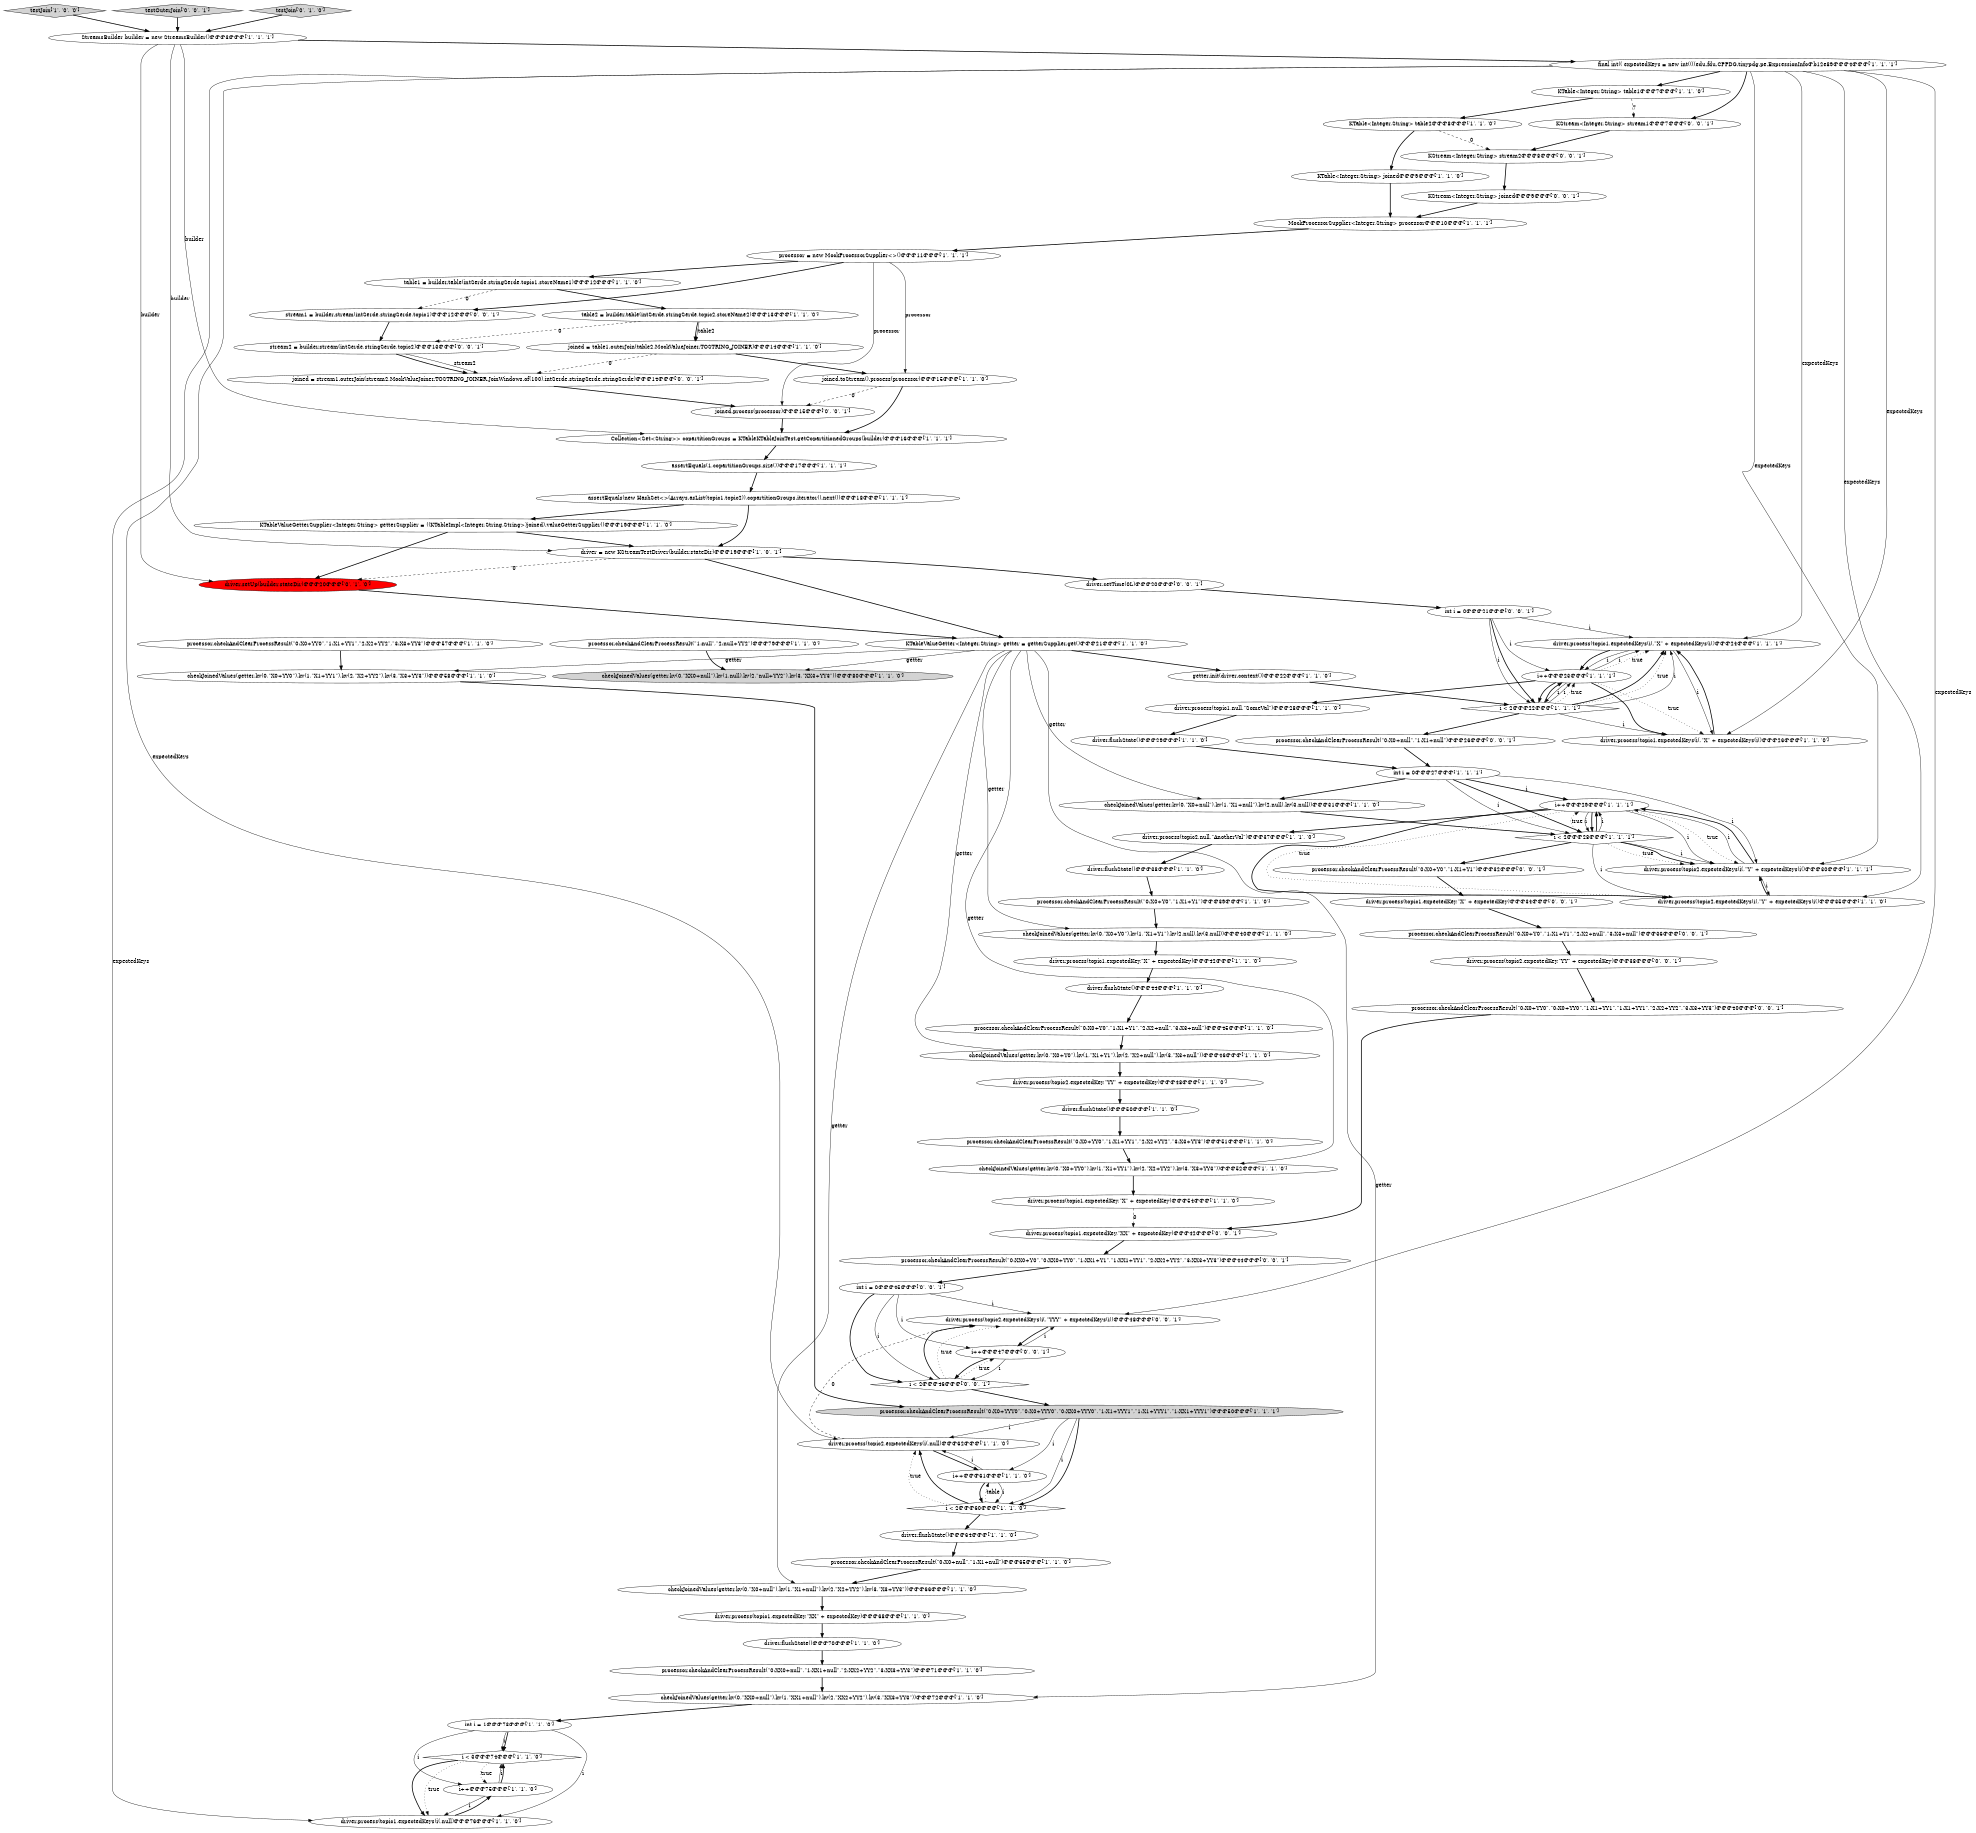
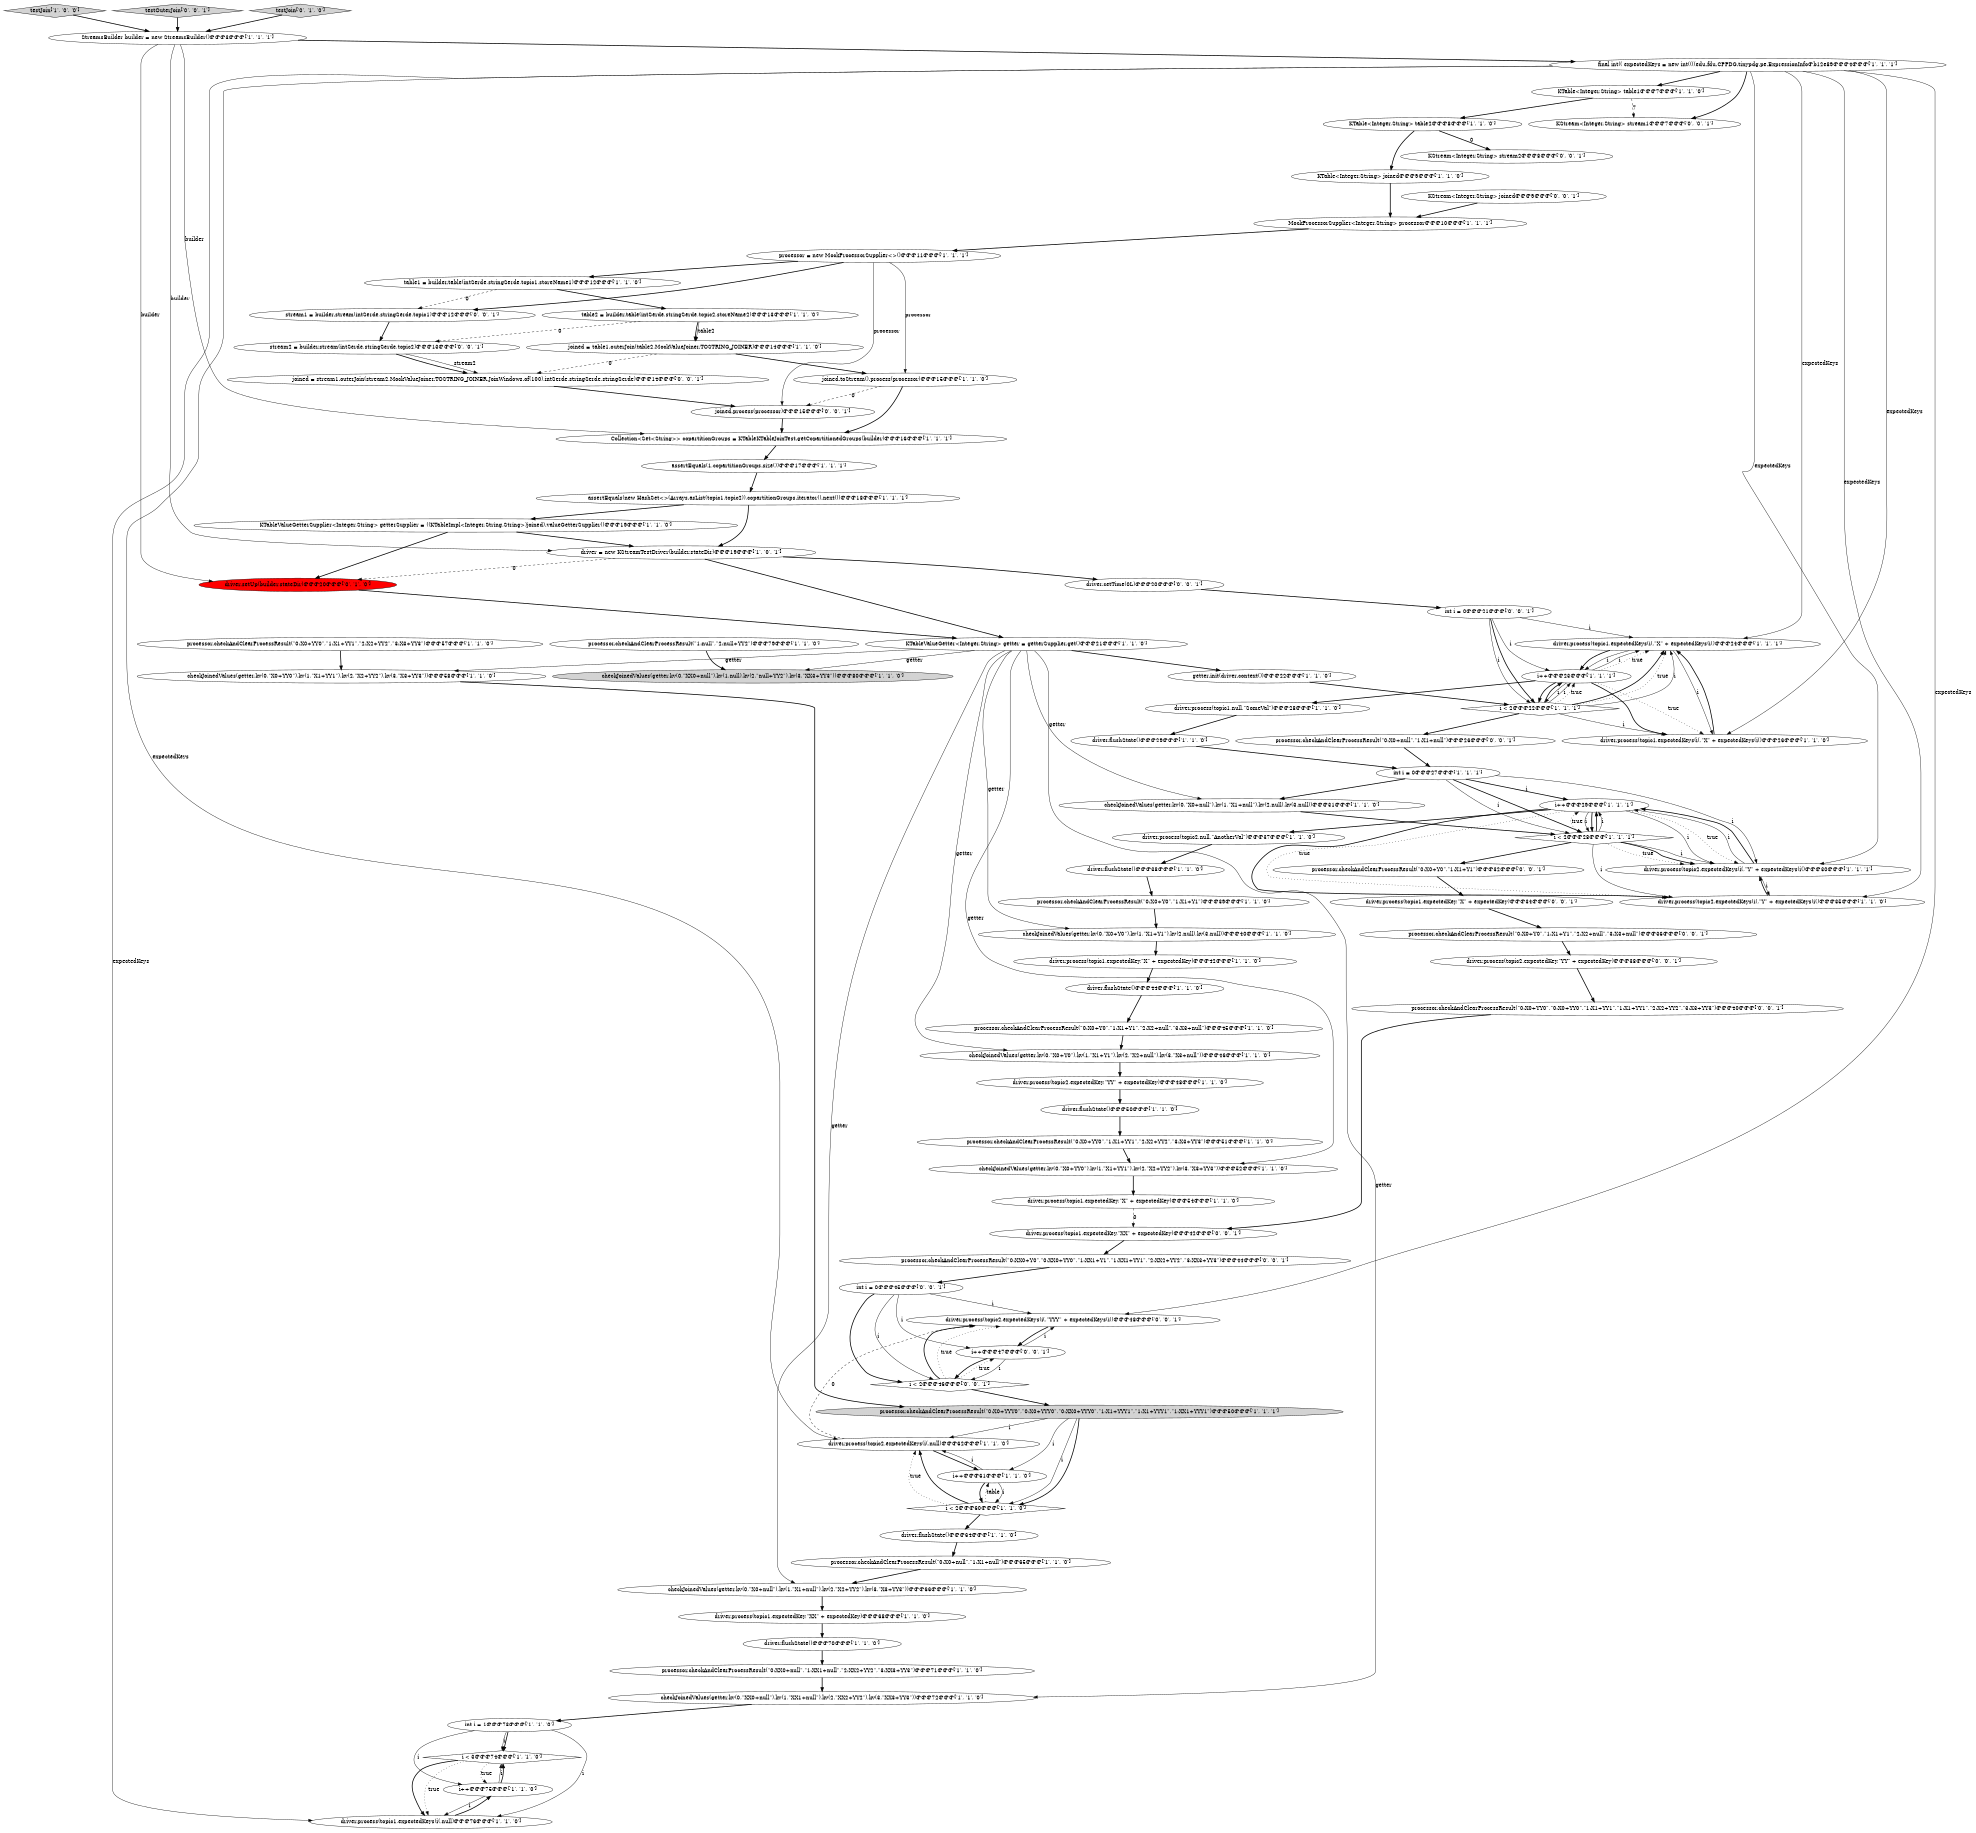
edge "KTable<Integer,String> table2@@@8@@@['1', '1', '0']" -> "KStream<Integer,String> stream2@@@8@@@['0', '0', '1']": style dashed -> bold
edge "KStream<Integer,String> stream1@@@7@@@['0', '0', '1']" -> "KStream<Integer,String> stream2@@@8@@@['0', '0', '1']": removed
edge "KStream<Integer,String> stream2@@@8@@@['0', '0', '1']" -> "KStream<Integer,String> joined@@@9@@@['0', '0', '1']": removed
